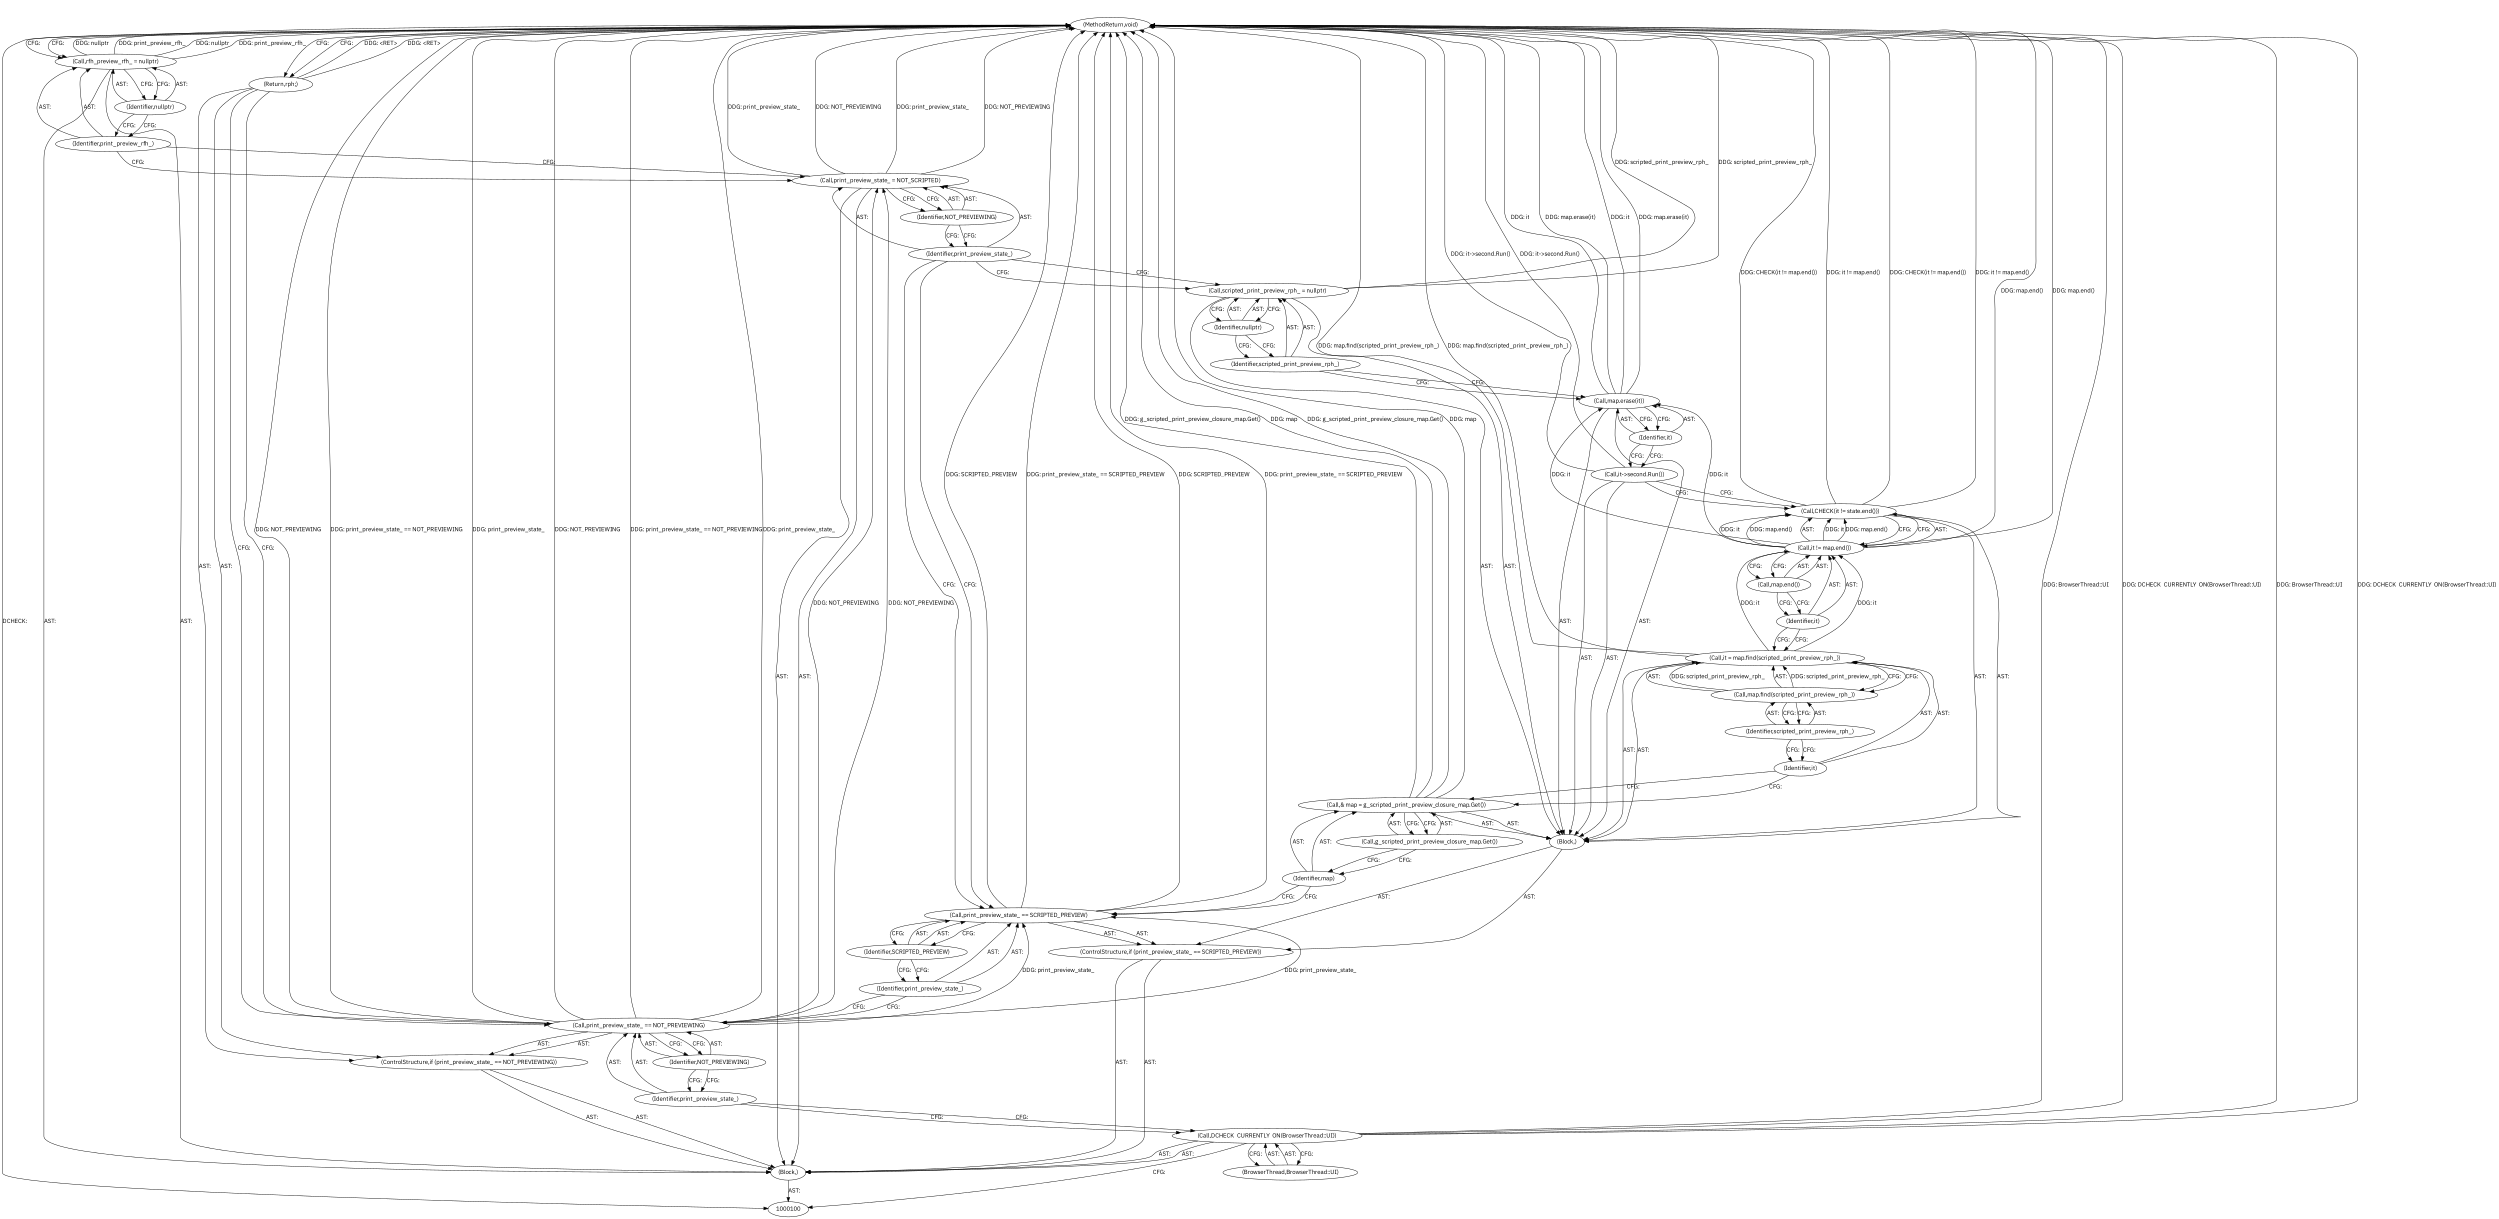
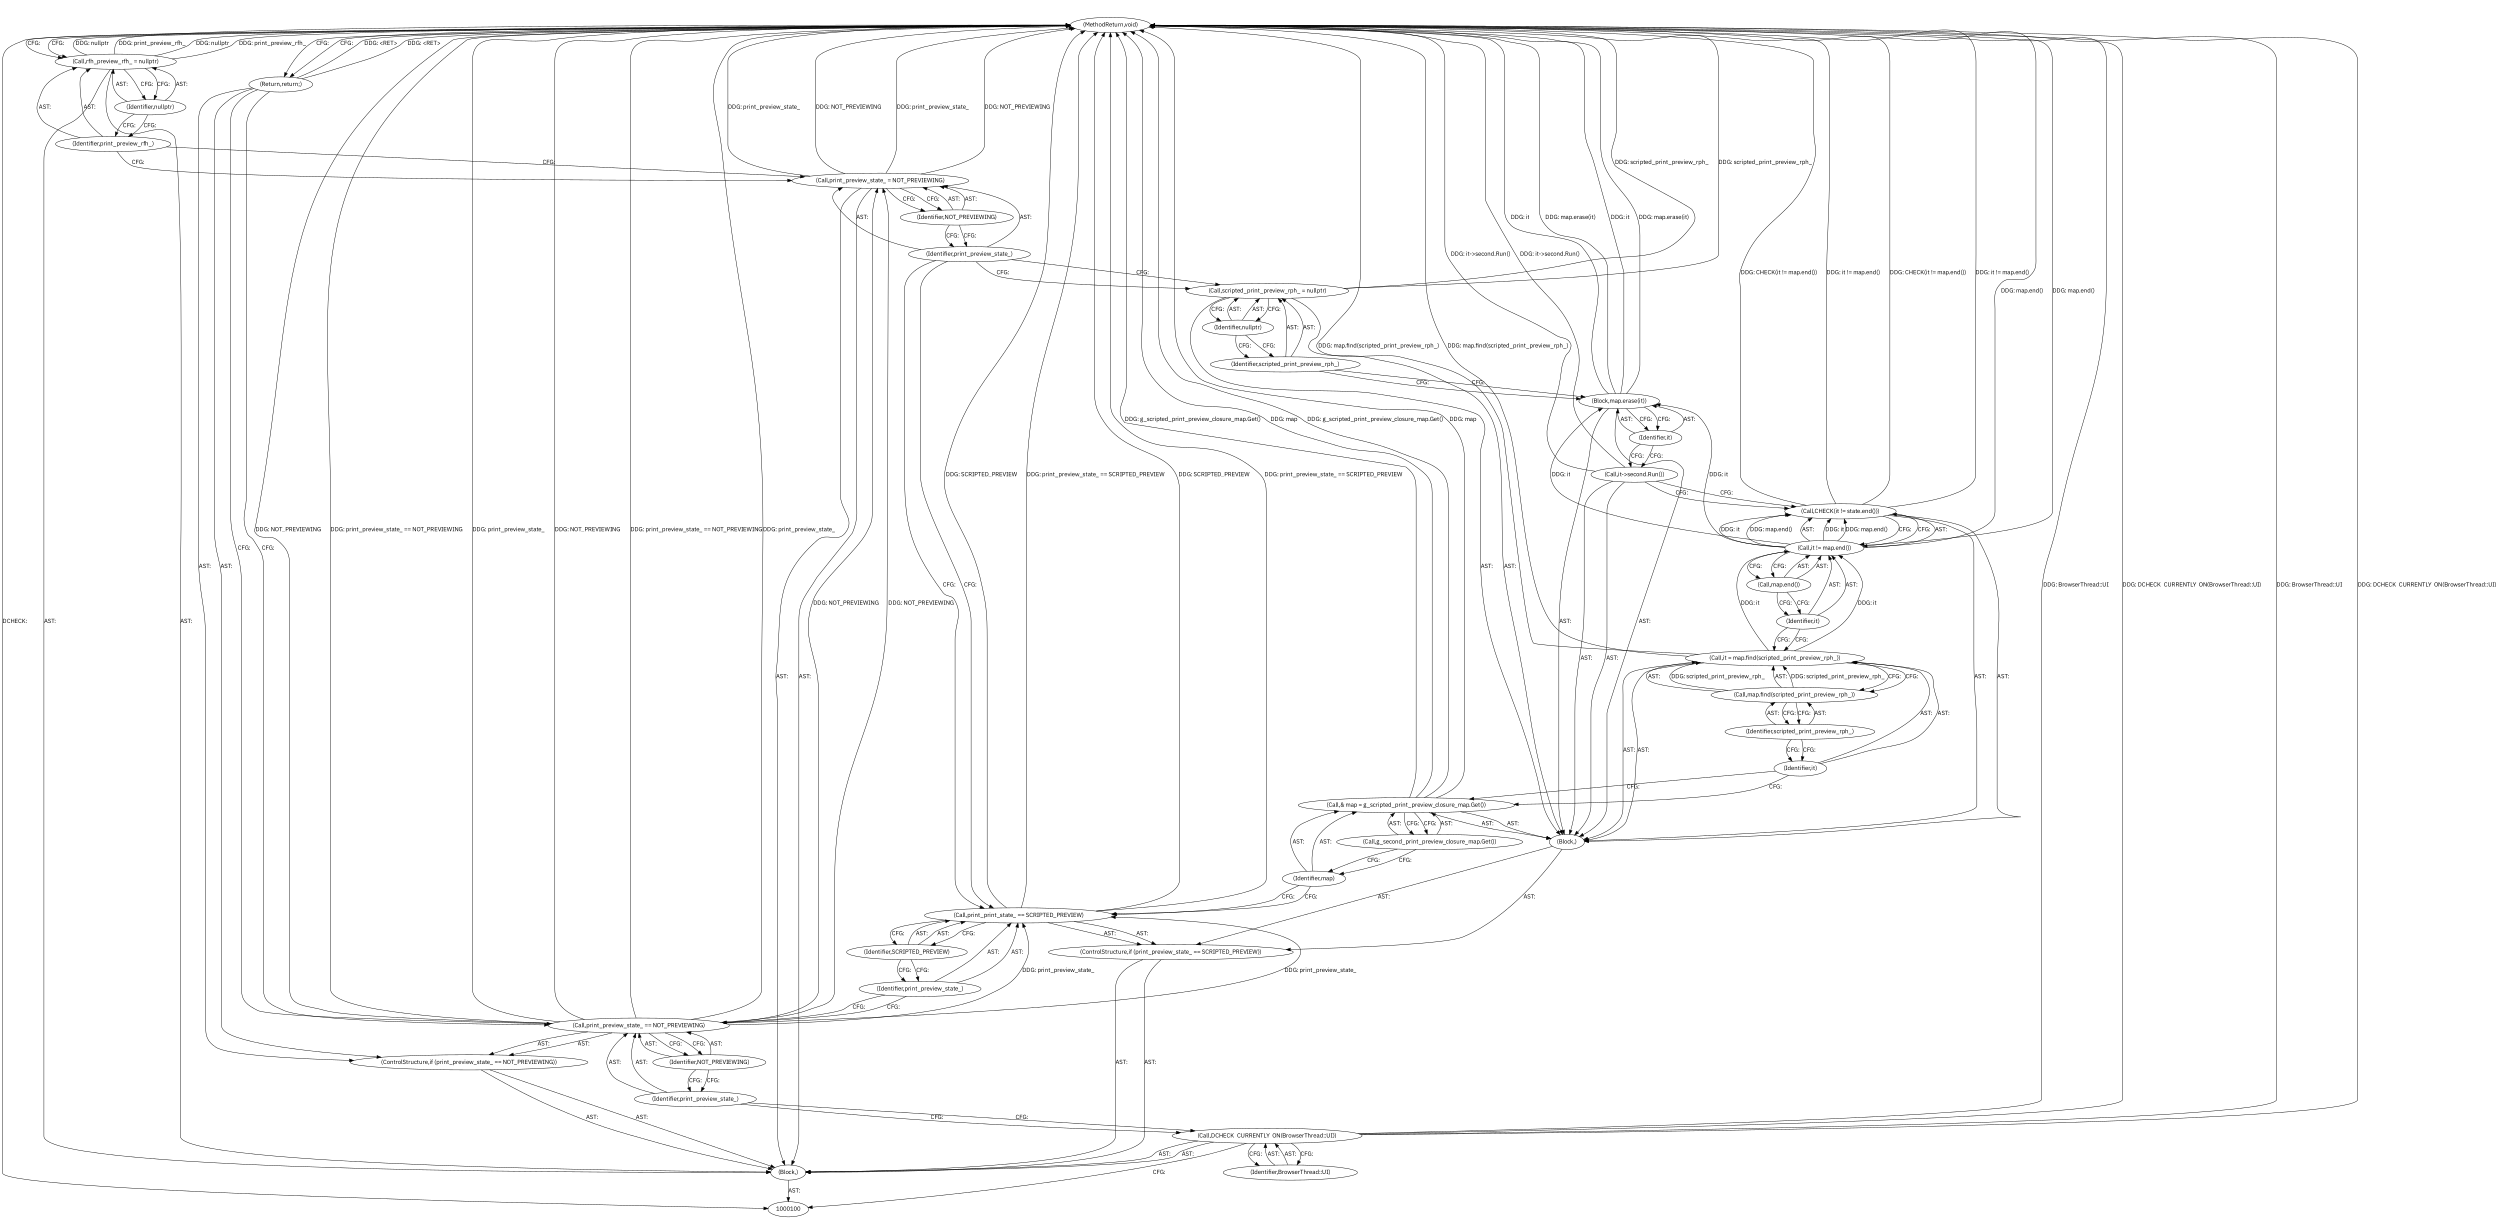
node "(Return,rph;)": label "(Return,rph;)" -> "(Return,return;)"
node "(Call,print_preview_state_ = NOT_SCRIPTED)": label "(Call,print_preview_state_ = NOT_SCRIPTED)" -> "(Call,print_preview_state_ = NOT_PREVIEWING)"
node "(Call,map.erase(it))": label "(Call,map.erase(it))" -> "(Block,map.erase(it))"
node "(Call,g_scripted_print_preview_closure_map.Get())": label "(Call,g_scripted_print_preview_closure_map.Get())" -> "(Call,g_second_print_preview_closure_map.Get())"
node "(Call,print_preview_state_ == SCRIPTED_PREVIEW)": label "(Call,print_preview_state_ == SCRIPTED_PREVIEW)" -> "(Call,print_print_state_ == SCRIPTED_PREVIEW)"
node "(BrowserThread,BrowserThread::UI)": label "(BrowserThread,BrowserThread::UI)" -> "(Identifier,BrowserThread::UI)"
